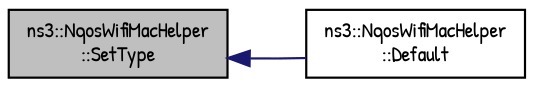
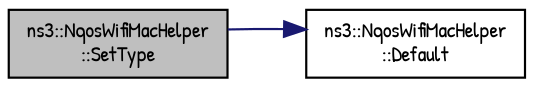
edge "ns3::NqosWifiMacHelper ::Default" -> "ns3::NqosWifiMacHelper ::SetType": reversed
